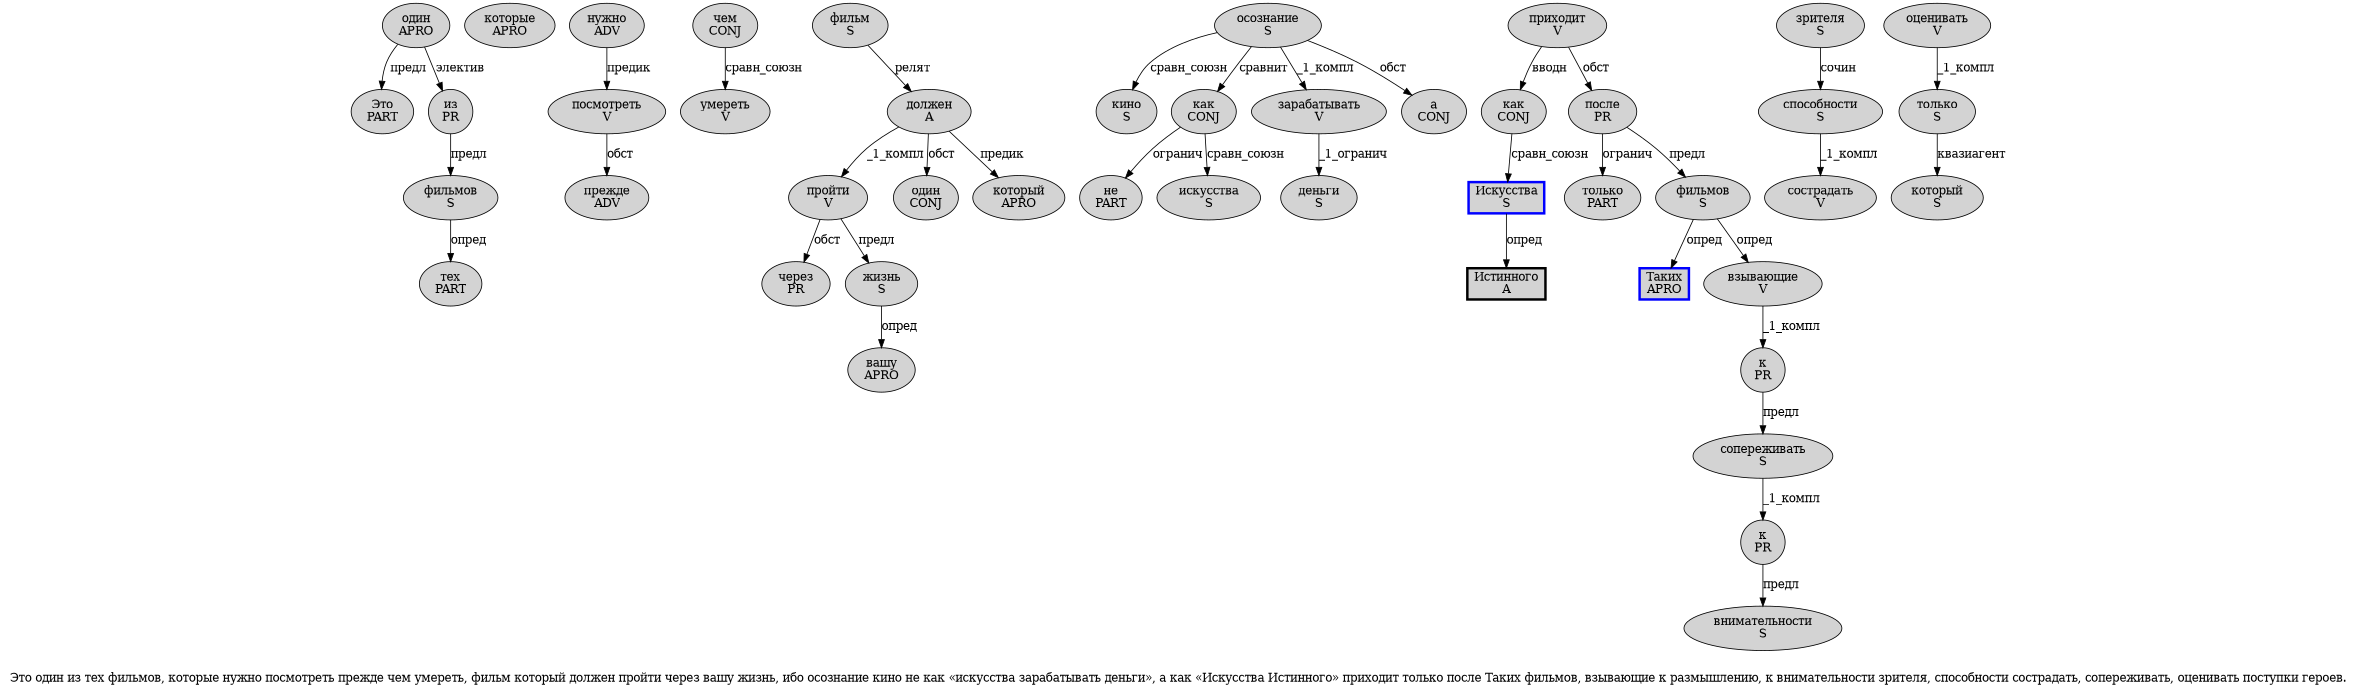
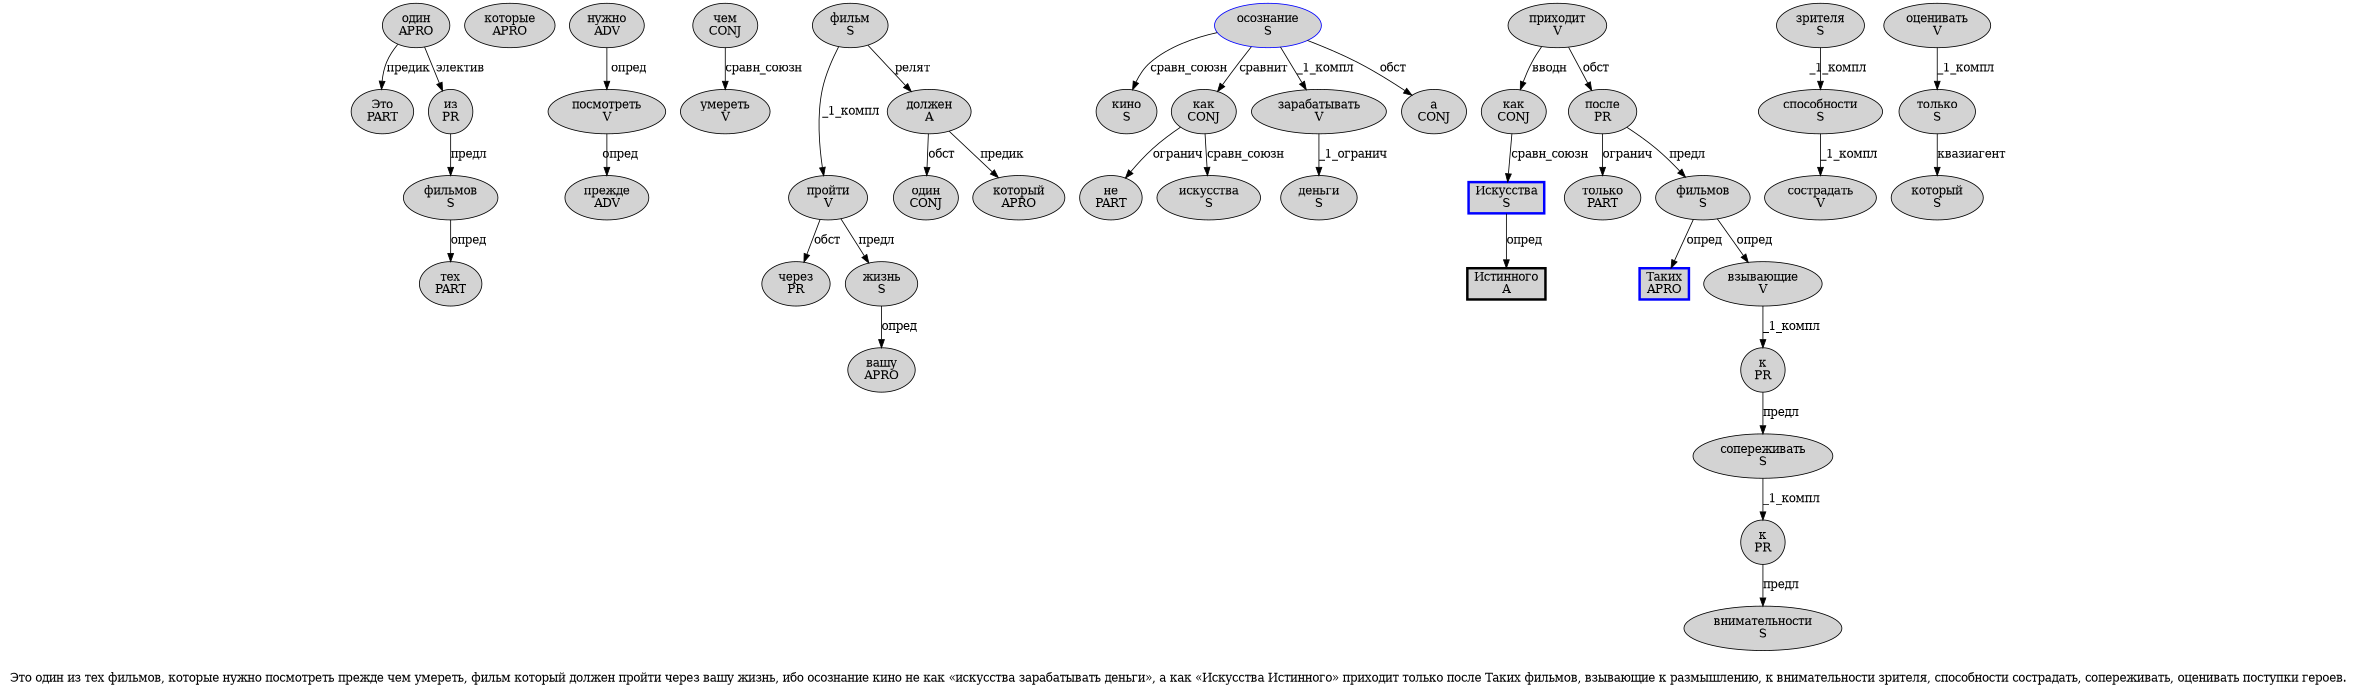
node "осознание S": color black -> blue
edge "один APRO" -> "Это PART": label "предл" -> "предик"
edge "нужно ADV" -> "посмотреть V": label "предик" -> "опред"
edge "зрителя S" -> "способности S": label "сочин" -> "_1_компл"
edge "должен A" -> "пройти V": now "фильм S" -> "пройти V"
edge "посмотреть V" -> "прежде ADV": label "обст" -> "опред"
